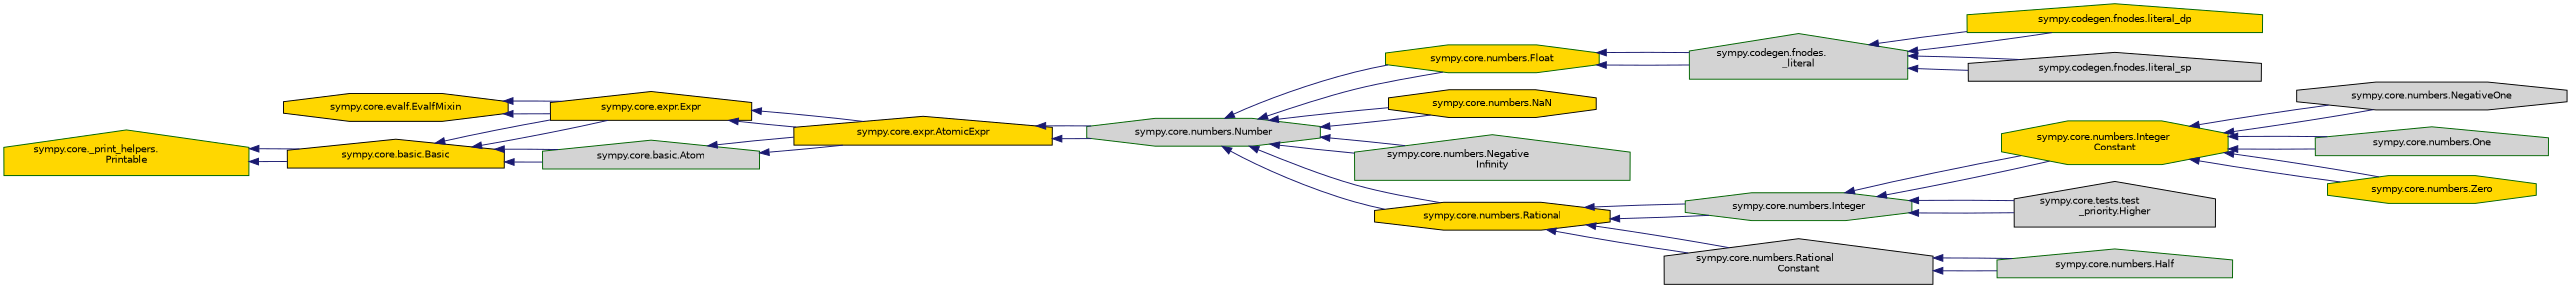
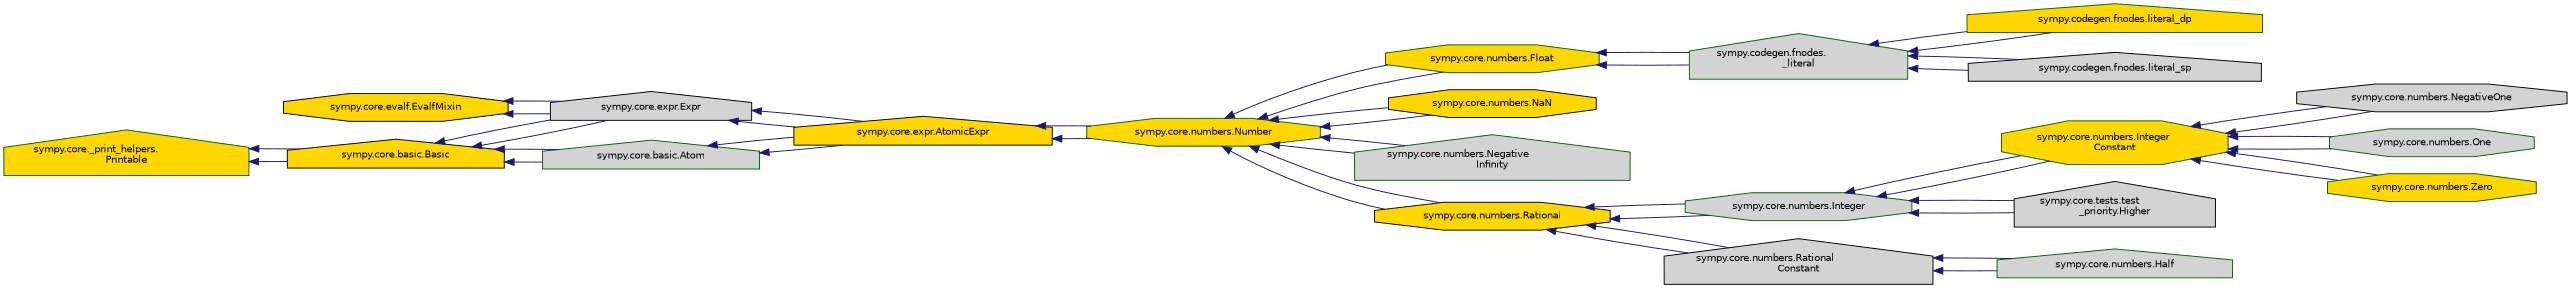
node "sympy.core.expr.Expr": fillcolor gold -> lightgrey
node "sympy.core.numbers.Number": fillcolor lightgrey -> gold
node "sympy.core.numbers.One": shape house -> octagon
